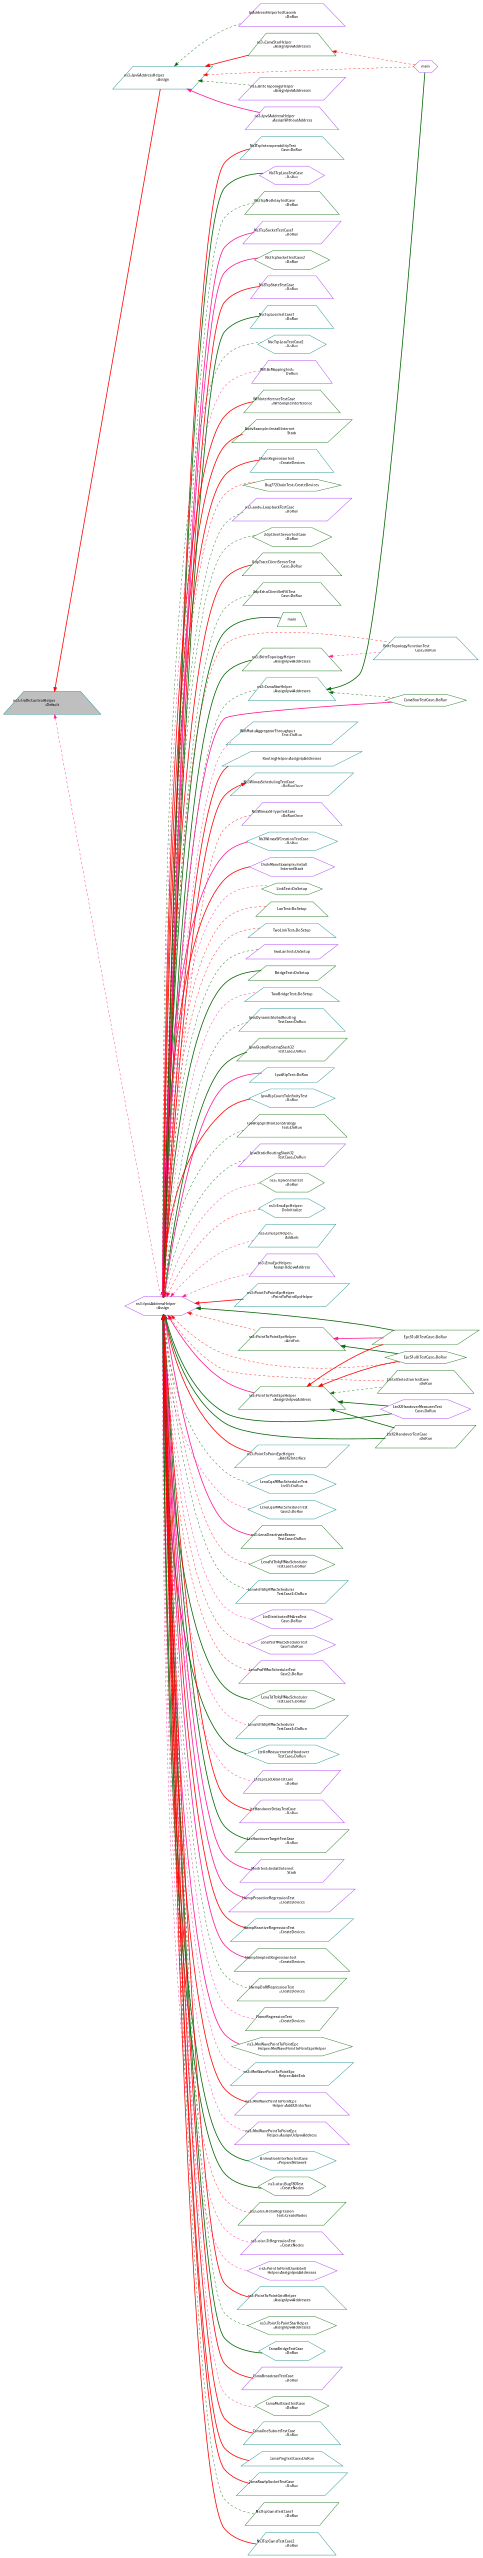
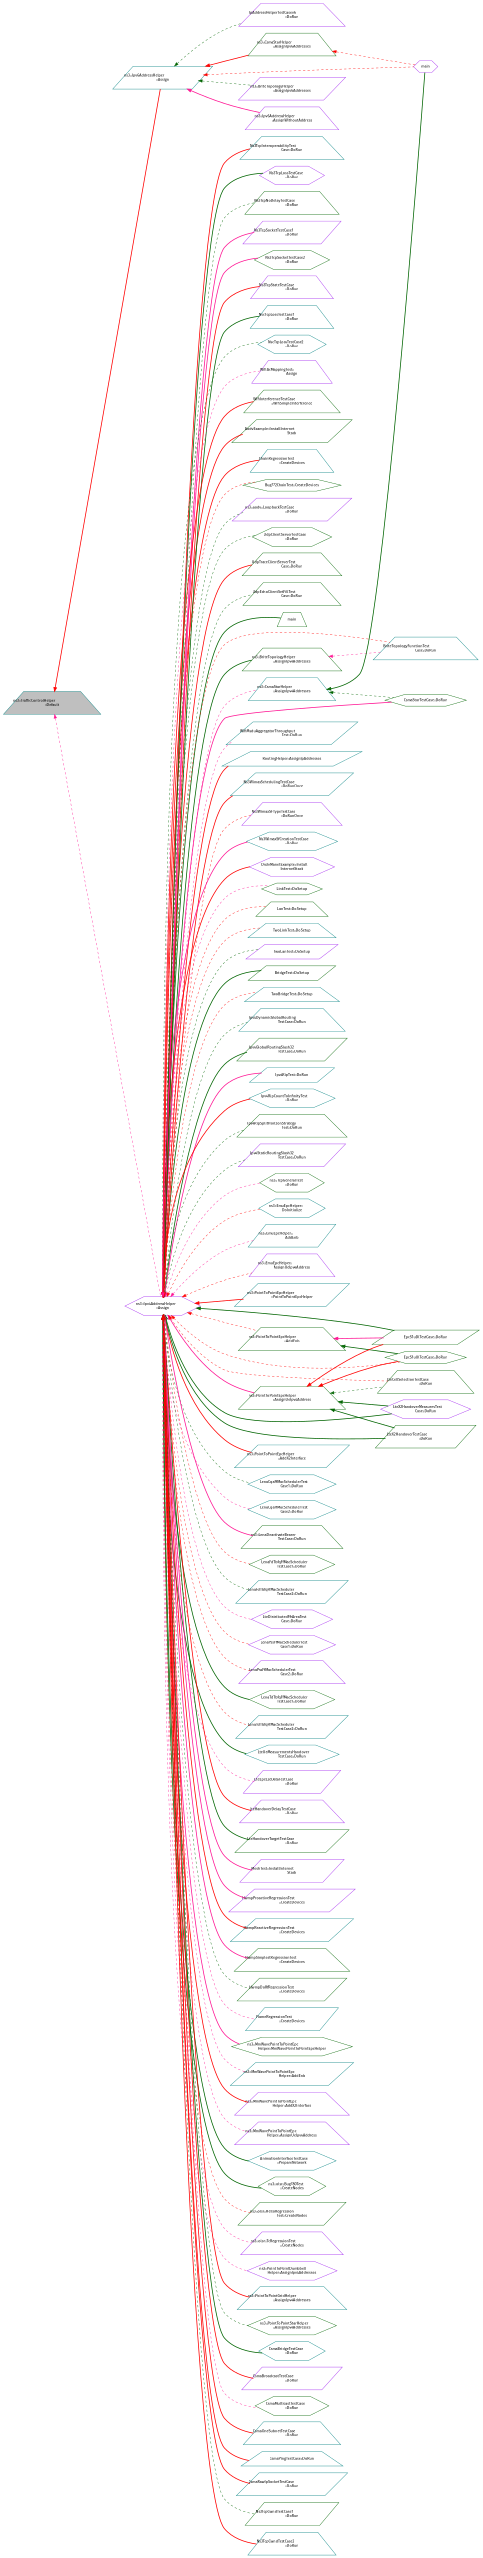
node "WifiAcMappingTest:: DoRun": label "WifiAcMappingTest:: DoRun" -> "WifiAcMappingTest:: Assign"
edge "ns3::Ipv4AddressHelper ::Assign" -> "Ns3WimaxSchedulingTestCase ::DoRunOnce": reversed
edge "ns3::CsmaStarHelper ::AssignIpv4Addresses" -> "ns3::Ipv4AddressHelper ::Assign": color darkgreen -> deeppink
edge "TwoBridgeTest::DoSetup" -> "ns3::Ipv4AddressHelper ::Assign": color deeppink -> red
edge "ns3::EmuEpcHelper:: AssignUeIpv4Address" -> "ns3::Ipv4AddressHelper ::Assign": color deeppink -> red
node "LenaCqaFfMacSchedulerTest LteX1::DoRun": label "LenaCqaFfMacSchedulerTest LteX1::DoRun" -> "LenaCqaFfMacSchedulerTest Case1::DoRun"
edge "LenaTdTbfqFfMacScheduler TestCase2::DoRun" -> "ns3::Ipv4AddressHelper ::Assign": color deeppink -> red
node "FlameRegressionTest ::CreateDevices": color darkgreen -> teal
